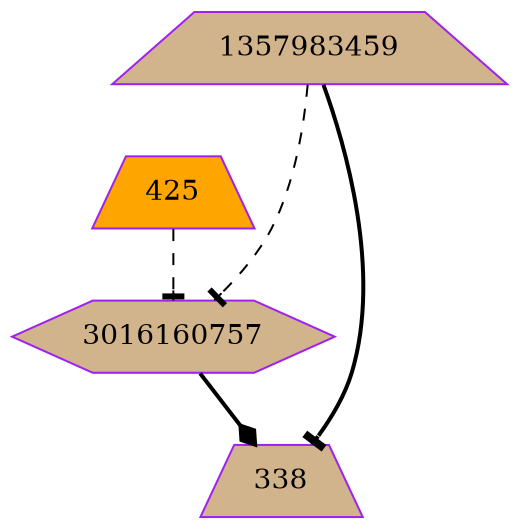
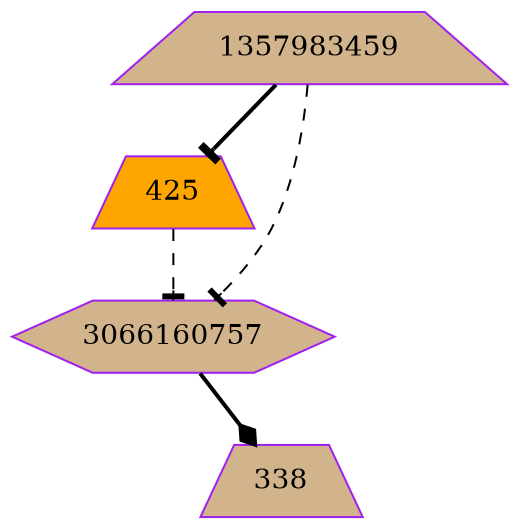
edge "1357983459" -> "338": now "1357983459" -> "425"
node "3016160757": label "3016160757" -> "3066160757"
